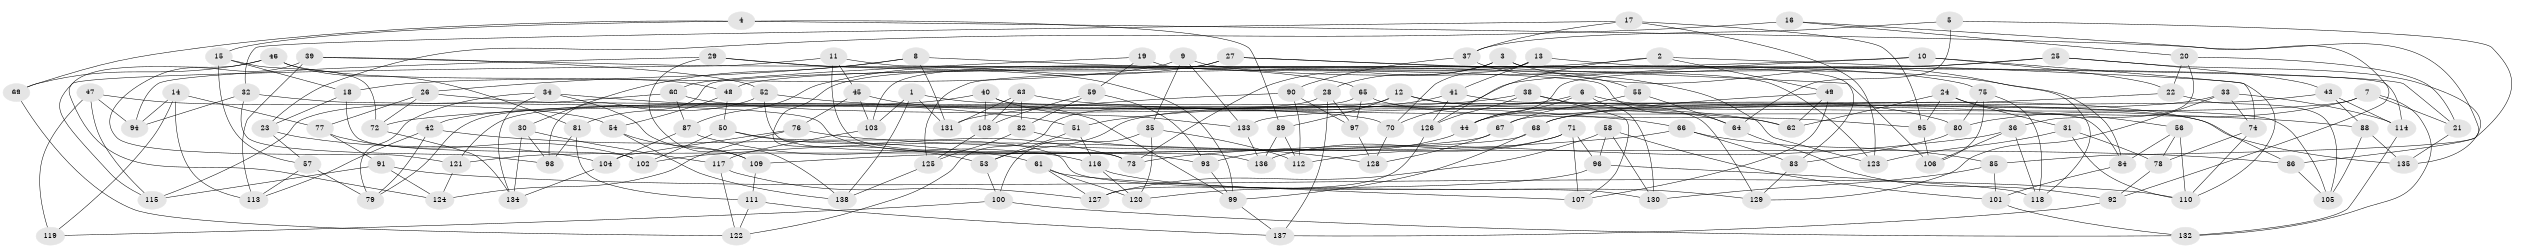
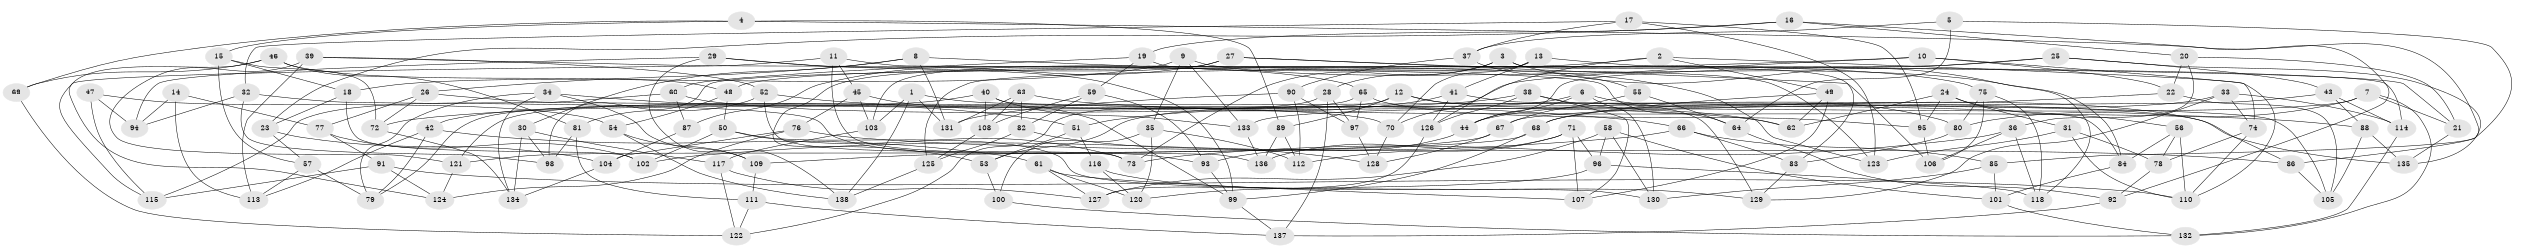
edge "16" -- "19": added
edge "87" -- "116": removed
node "119": removed
